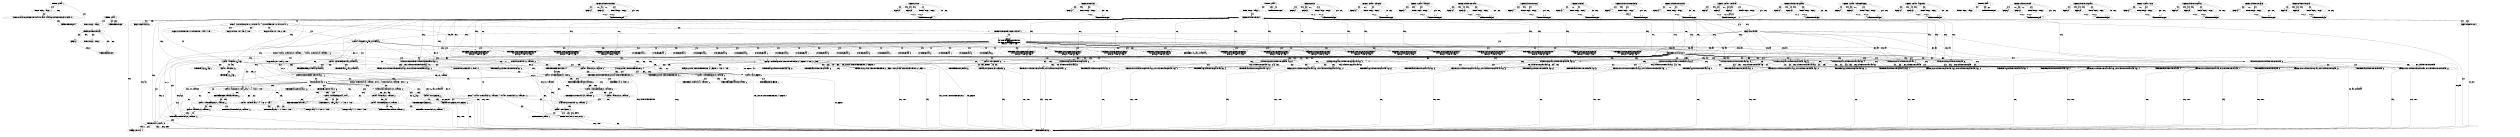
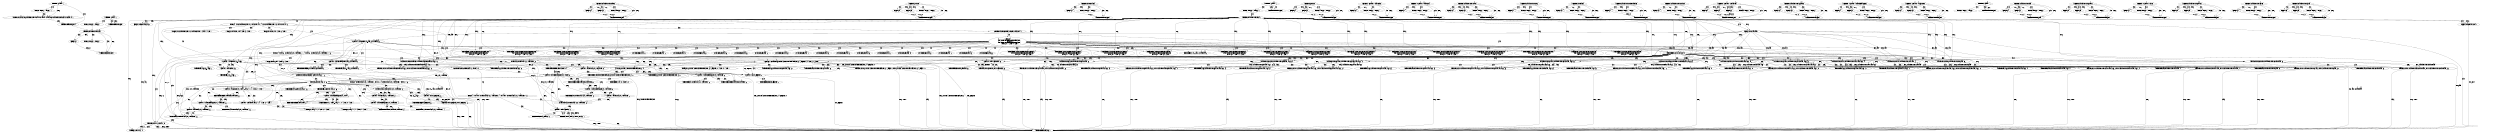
edge "(snd_timer_user_pause,snd_timer_user_pause(file))" -> "(IDENTIFIER,file,snd_timer_user_pause(file))": now "(mutex_lock,mutex_lock(&tu->tread_sem))" -> "(IDENTIFIER,file,snd_timer_user_pause(file))"
edge "(<operator>.assignment,*p = argp)" -> "(FIELD_IDENTIFIER,private_data,private_data)": now "(<operator>.assignment,*p = argp)" -> "(IDENTIFIER,argp,snd_timer_user_ginfo(file, argp))"
node "<(IDENTIFIER,xarg,xarg ? 1 : 0)<SUB>27</SUB>>": removed
